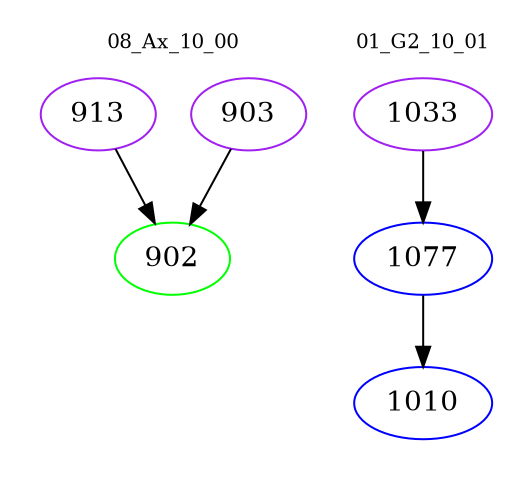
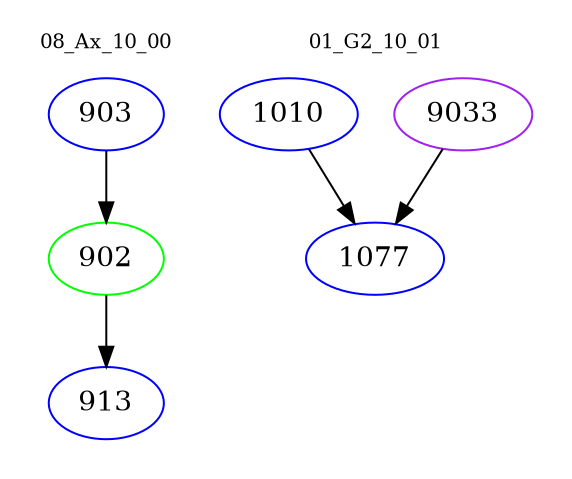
node "913": color purple -> blue
node "903": color purple -> blue
node "1033": label "1033" -> "9033"
edge "913" -> "902": reversed
edge "1077" -> "1010": reversed
